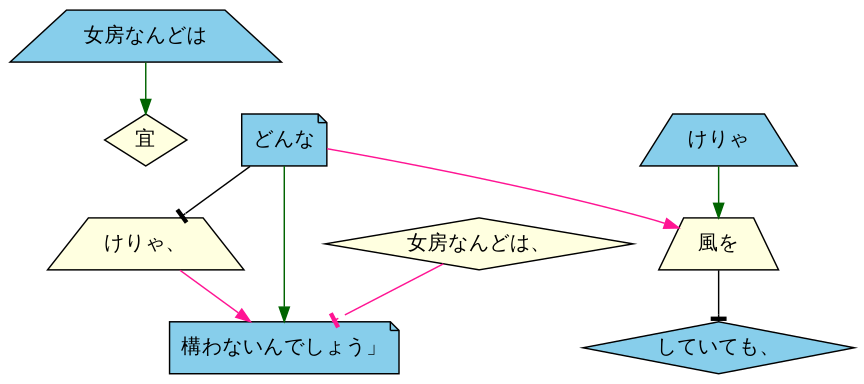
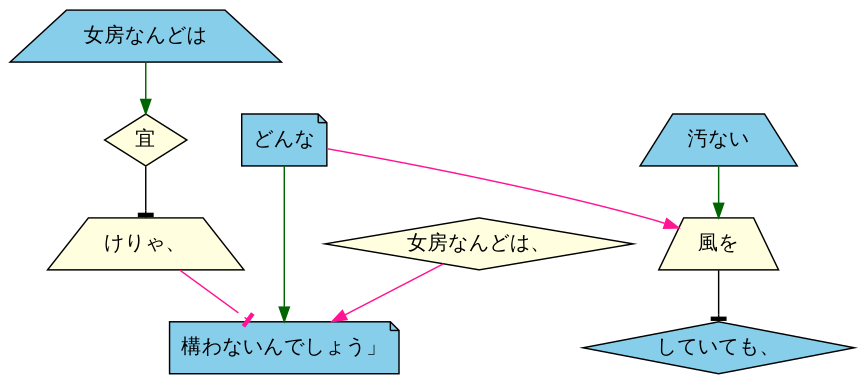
node "けりゃ": label "けりゃ" -> "汚ない"
edge "どんな" -> "けりゃ、": now "宜" -> "けりゃ、"
edge "女房なんどは、" -> "構わないんでしょう」": arrowhead tee -> normal
edge "けりゃ、" -> "構わないんでしょう」": arrowhead normal -> tee
